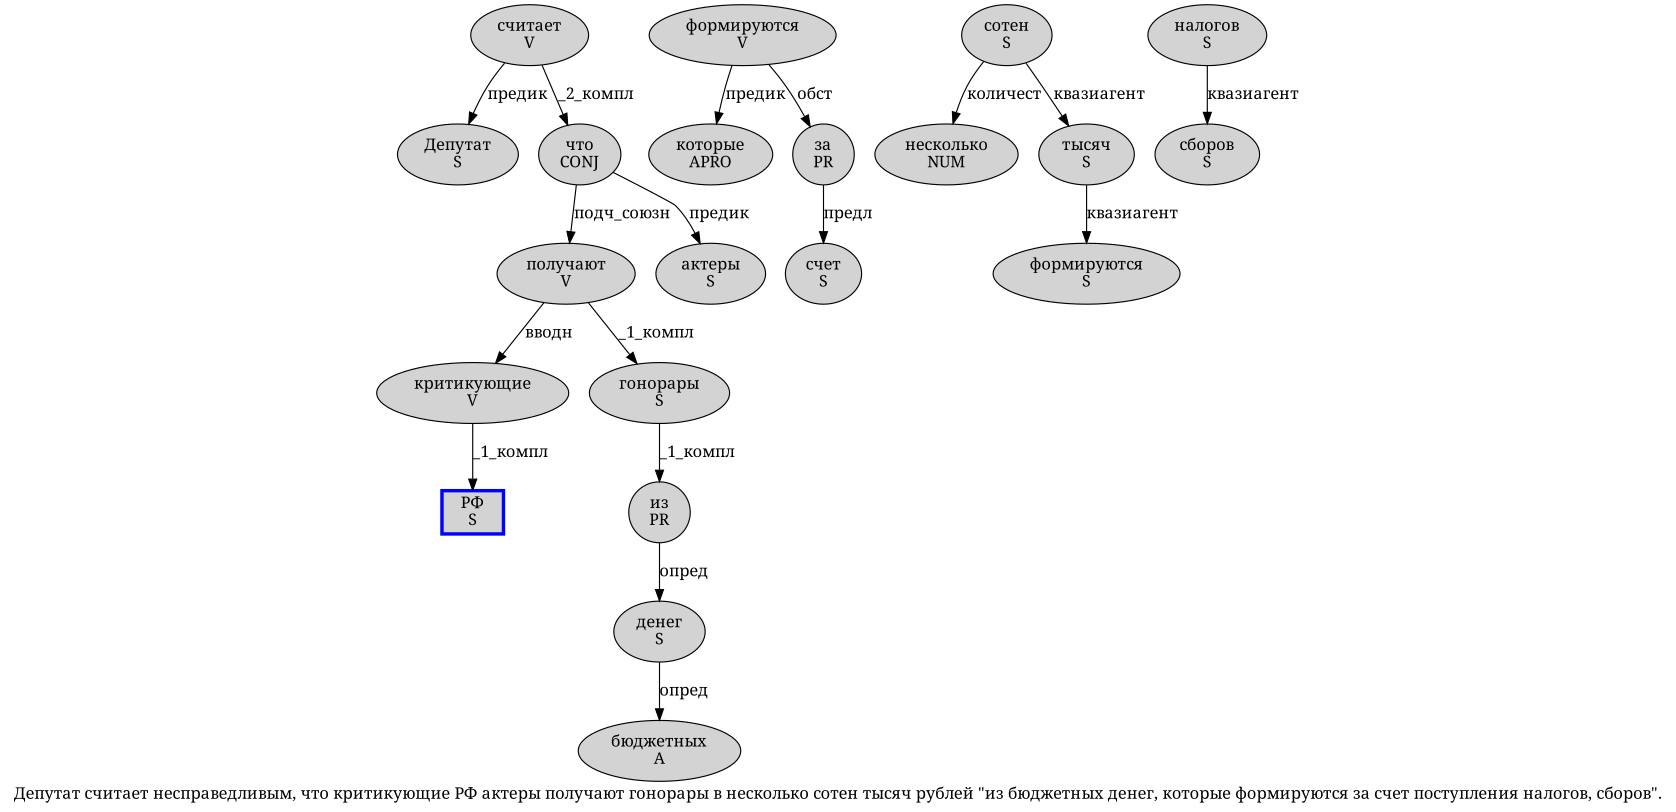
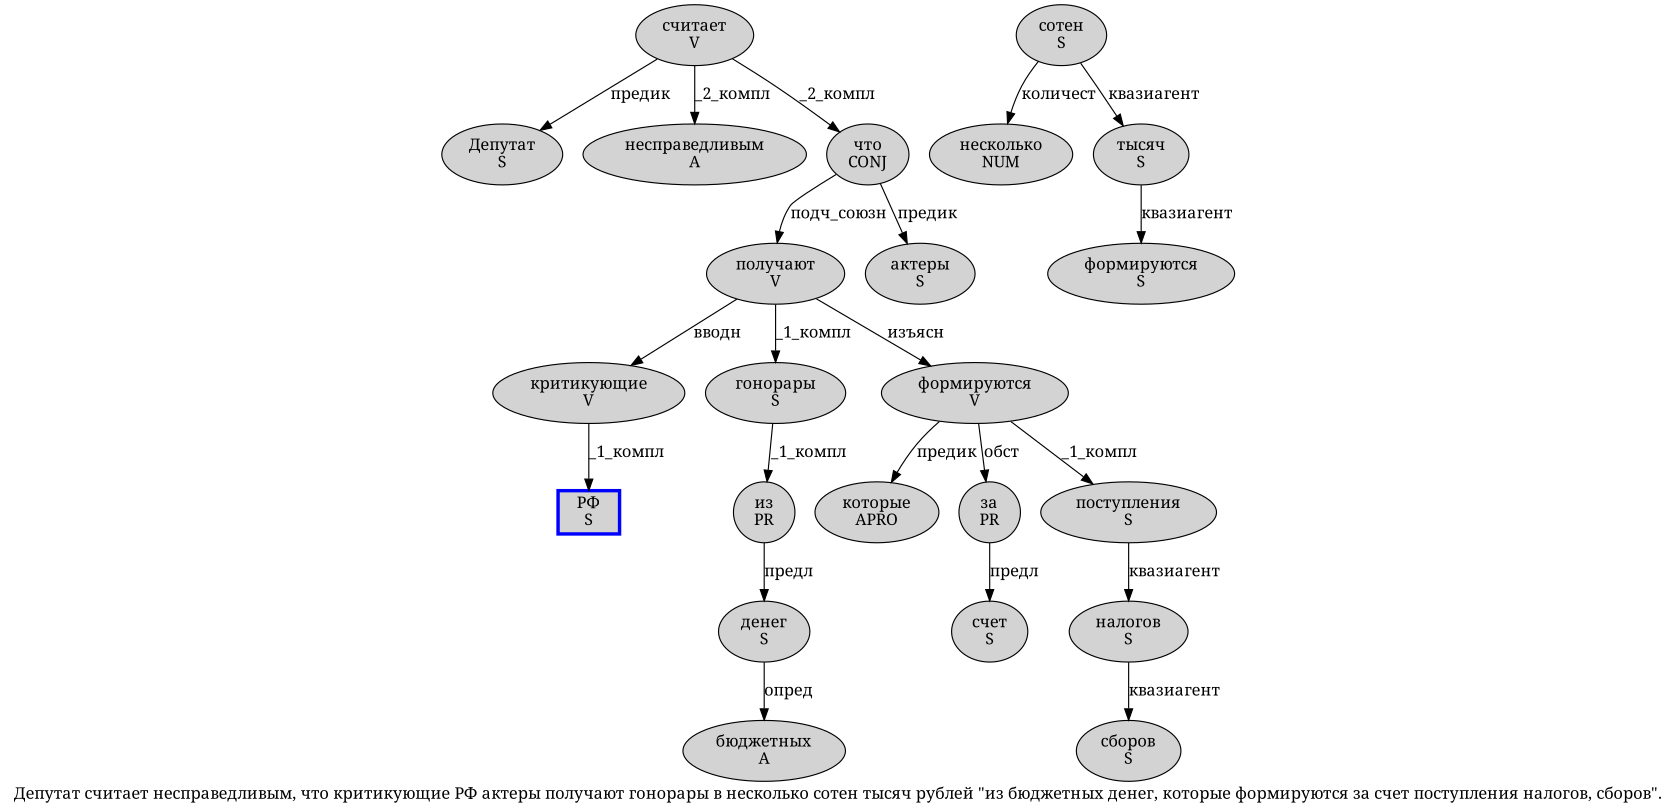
node "несправедливым A": added
edge "получают V" -> "формируются V": added, label "изъясн"
node "поступления S": added
edge "из PR" -> "денег S": label "опред" -> "предл"
